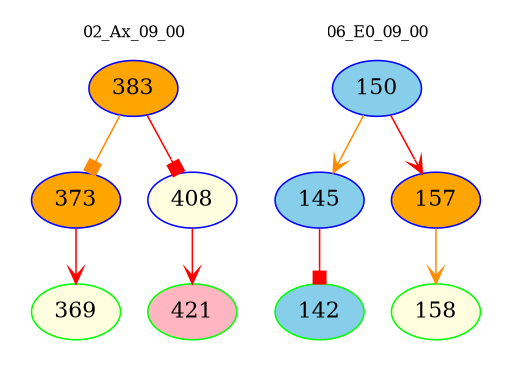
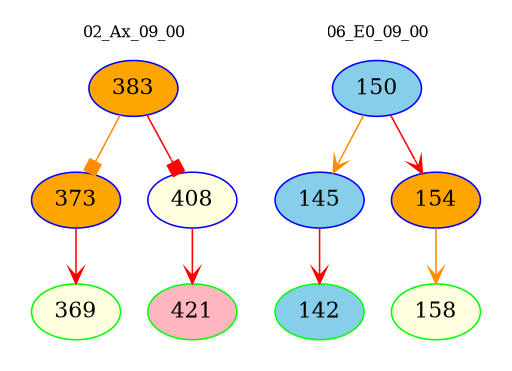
node "157": label "157" -> "154"
edge "145" -> "142": arrowhead box -> vee
